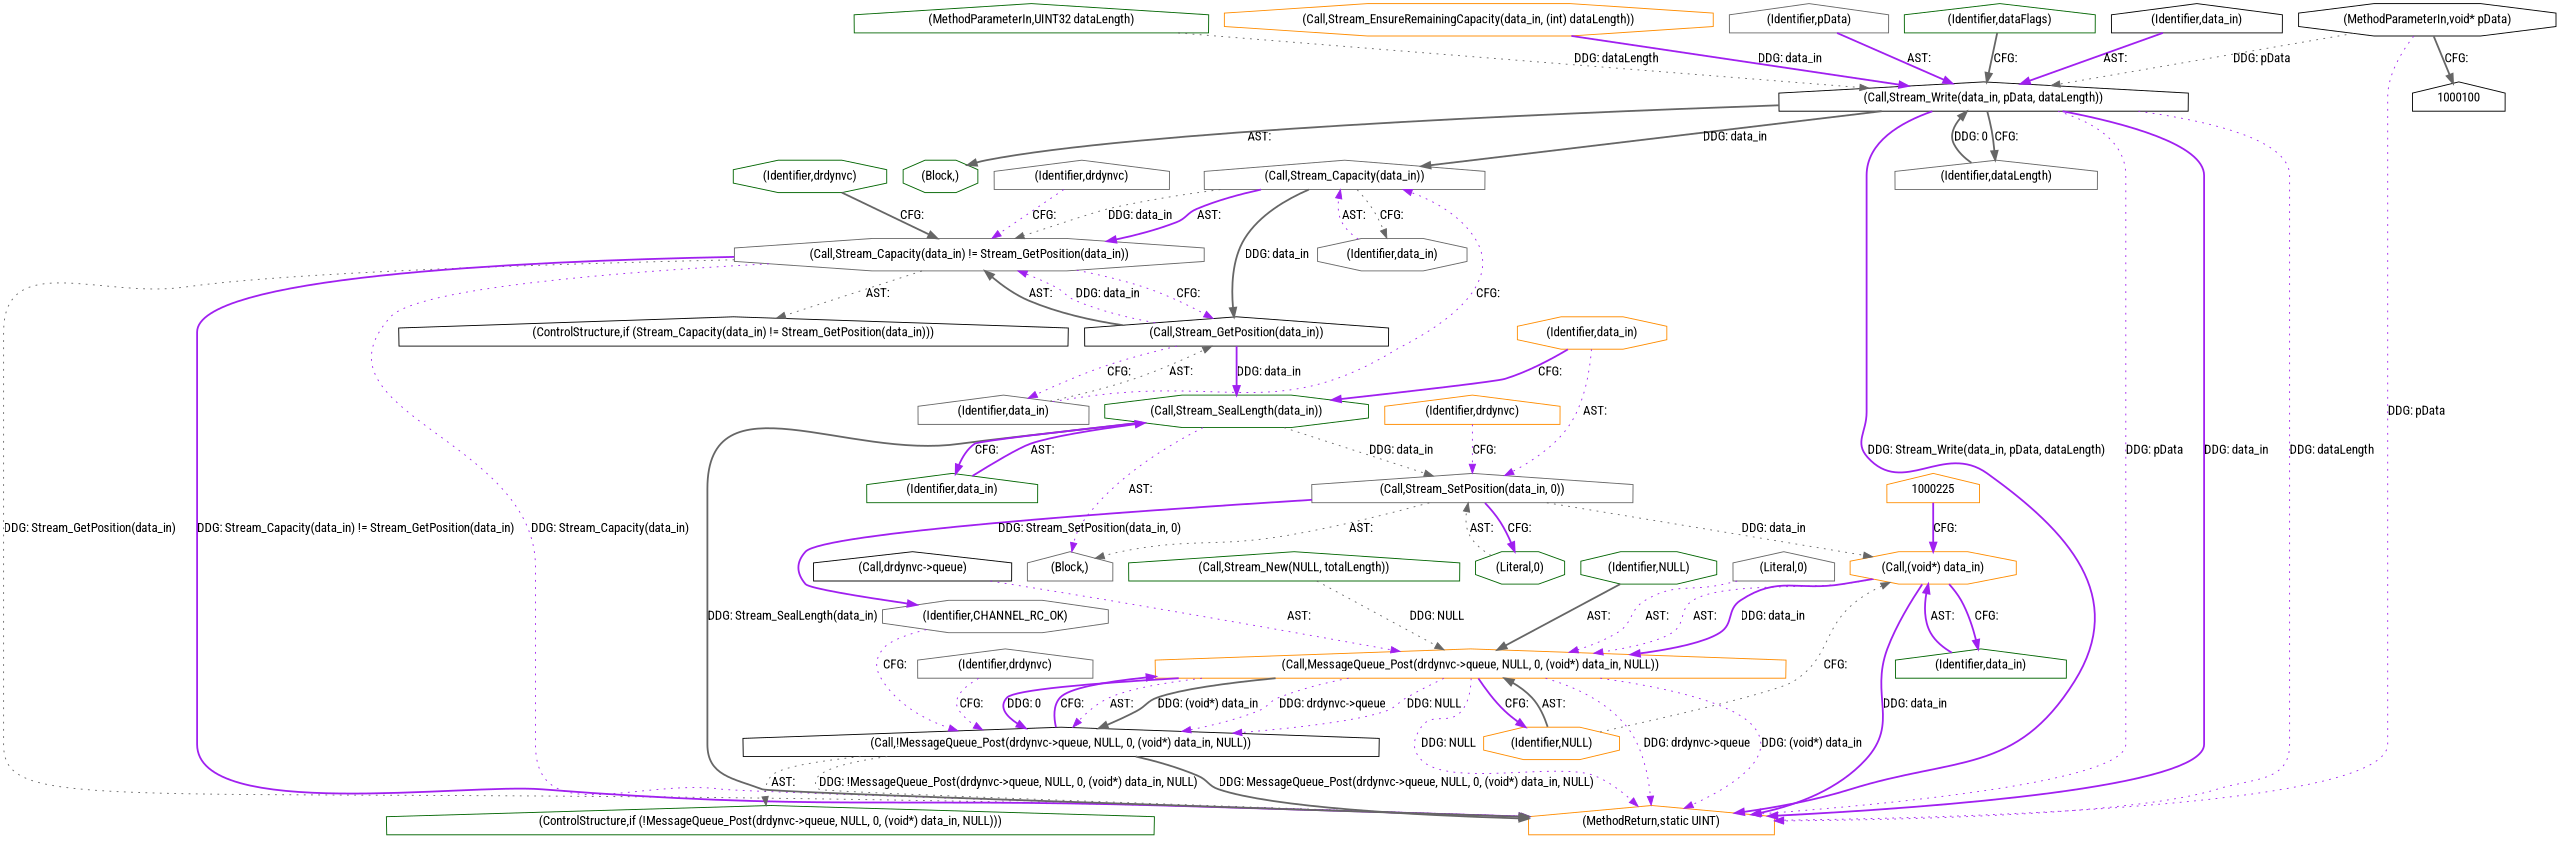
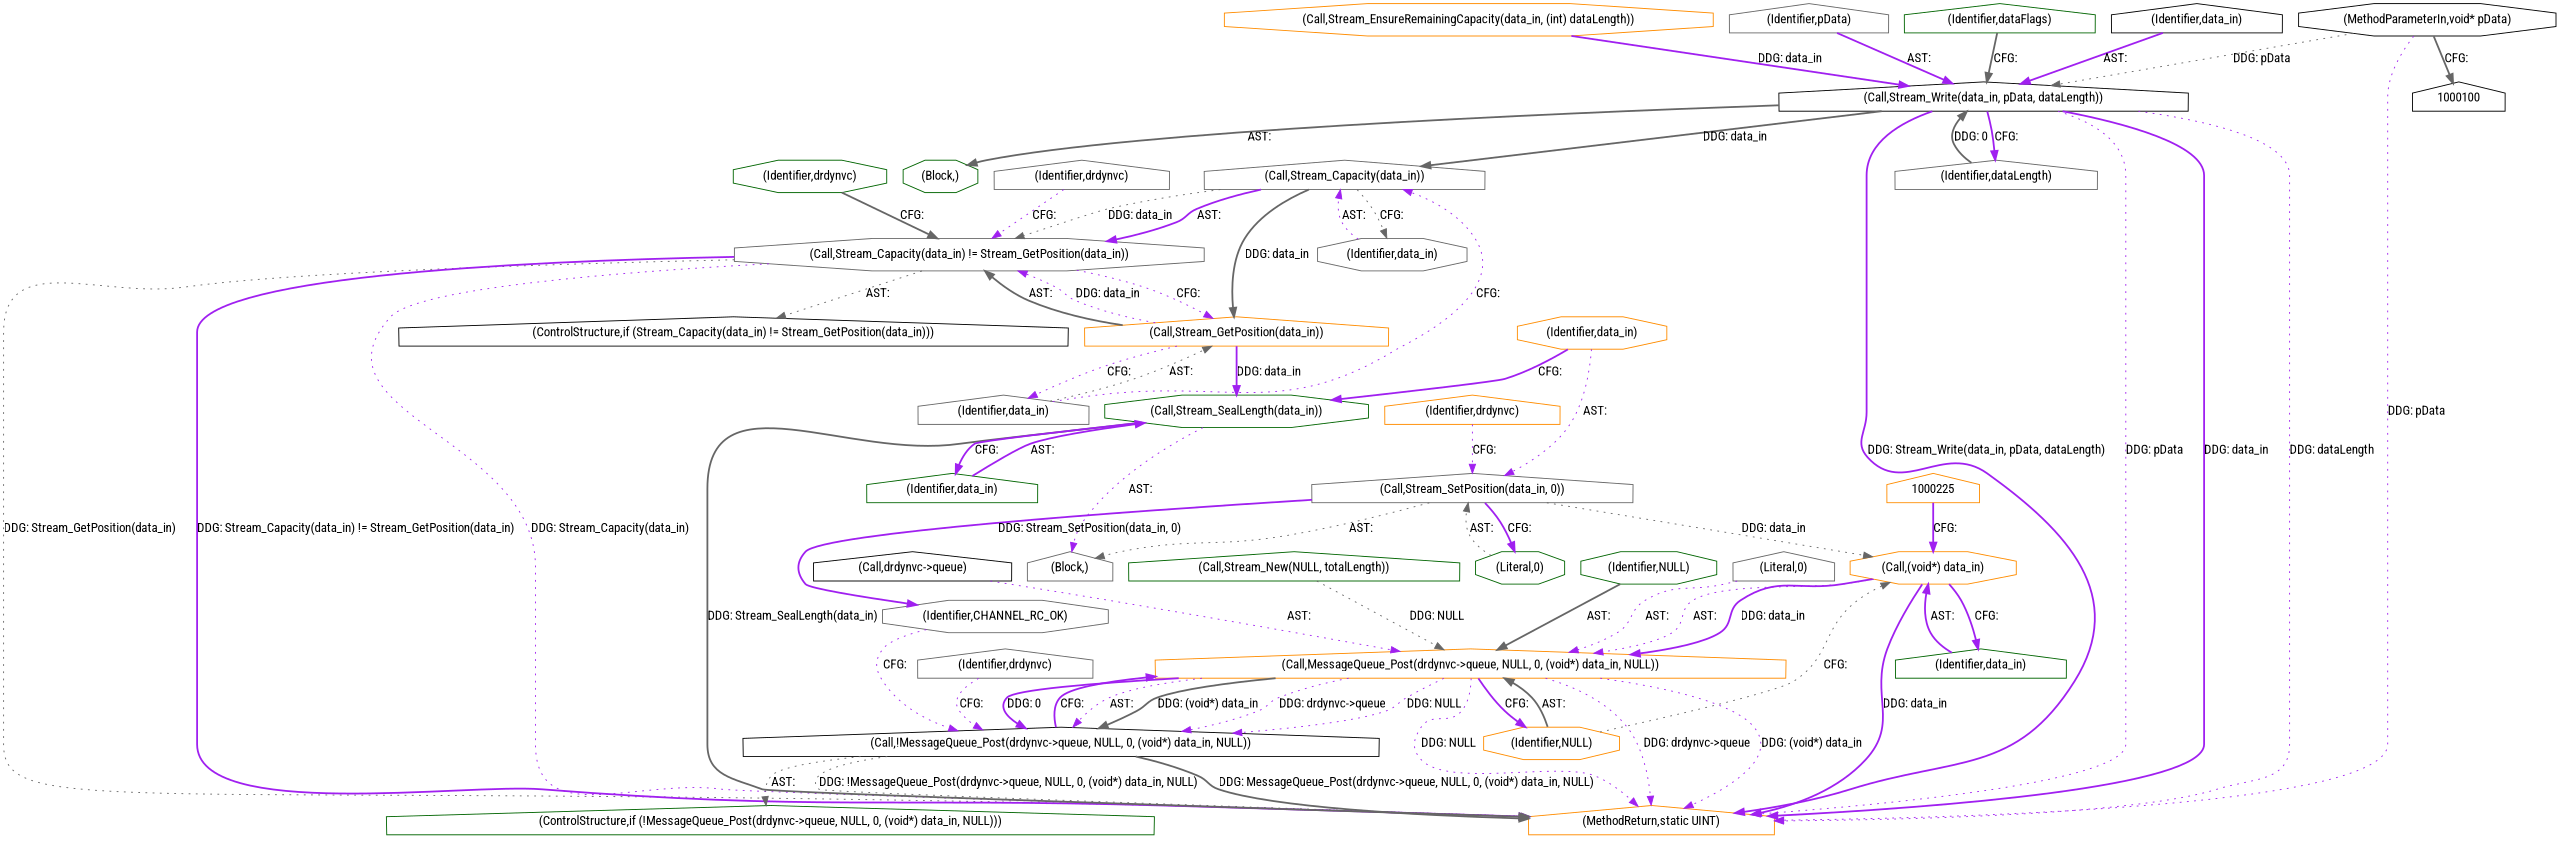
node "(MethodParameterIn,UINT32 dataLength)": removed
edge "(Call,Stream_Write(data_in, pData, dataLength))" -> "(Identifier,dataLength)": color gray40 -> purple
node "(Call,Stream_GetPosition(data_in))": color black -> darkorange
edge "(Call,Stream_SealLength(data_in))" -> "(Call,Stream_SetPosition(data_in, 0))": removed, label "DDG: data_in"
